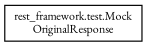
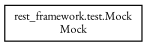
node "rest_framework.test.Mock OriginalResponse": label "rest_framework.test.Mock OriginalResponse" -> "rest_framework.test.Mock Mock"
